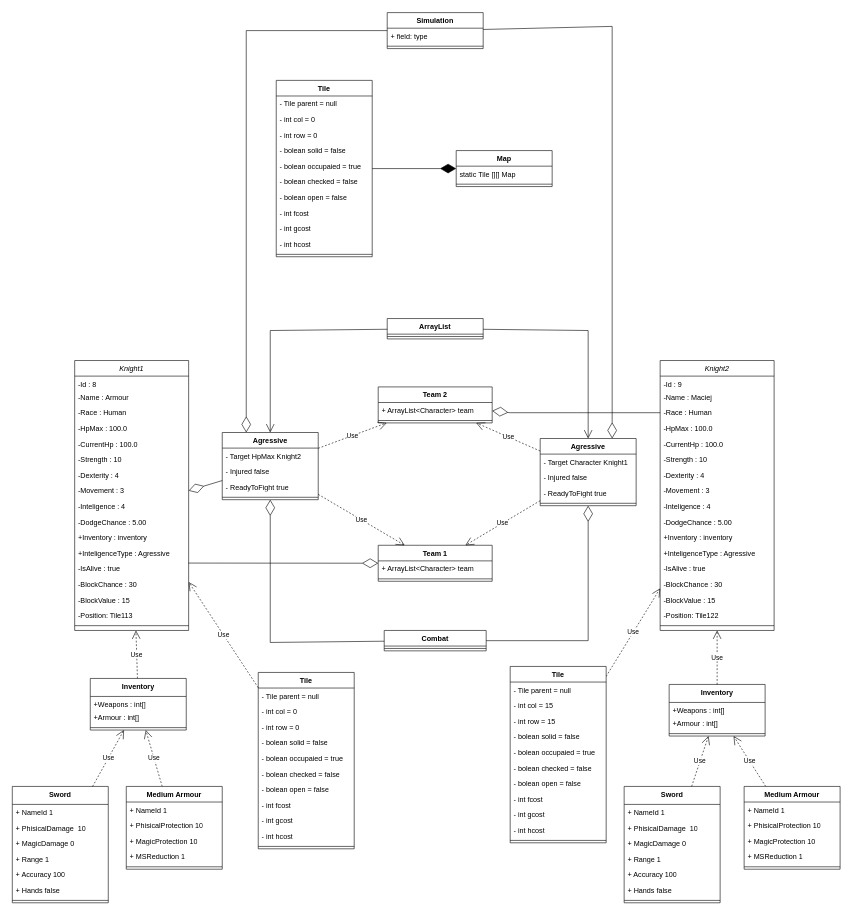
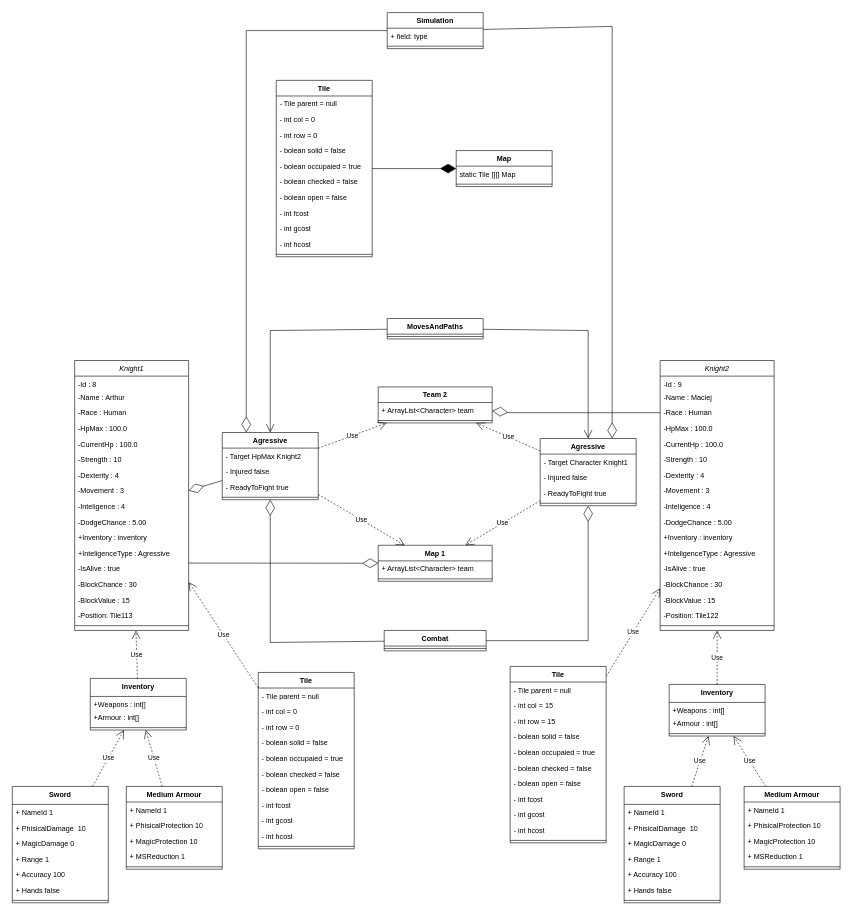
node "ArrayList": label "ArrayList" -> "MovesAndPaths"
node "-Name : Armour": label "-Name : Armour" -> "-Name : Arthur"
node "Team 1": label "Team 1" -> "Map 1"
